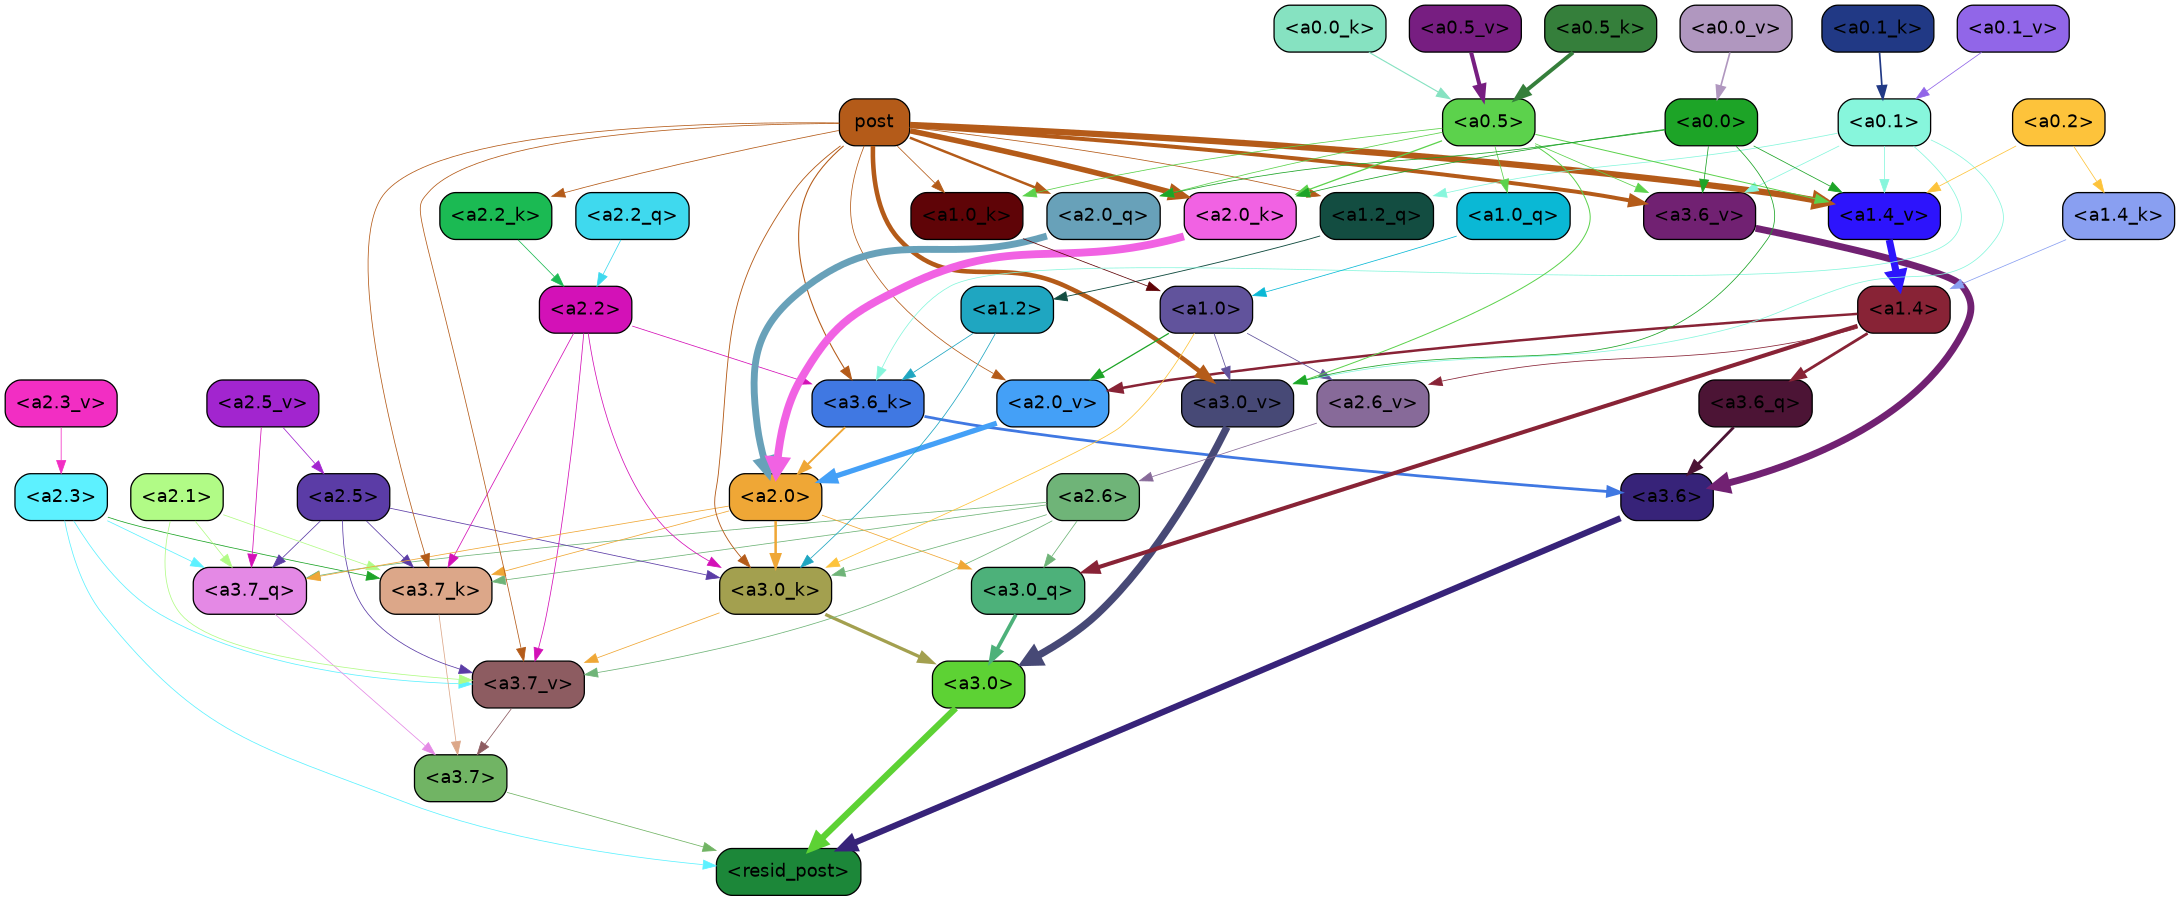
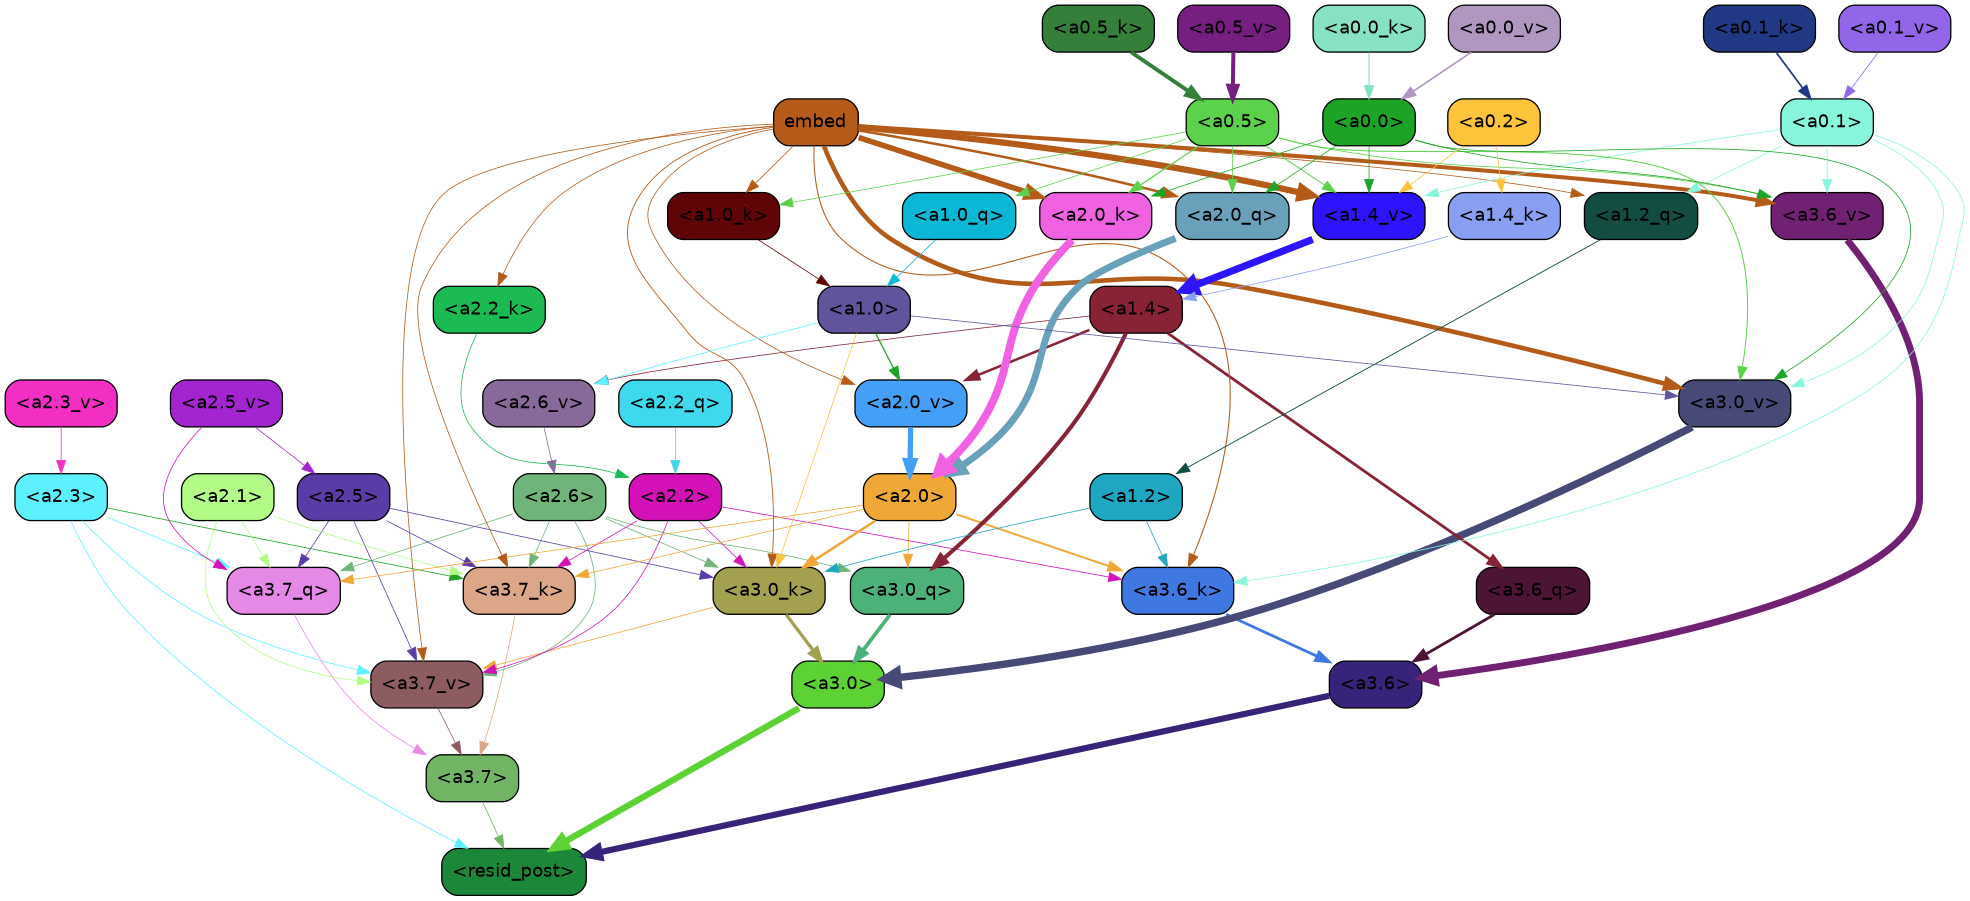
edge "<a0.0_k>" -> "<a0.5>": now "<a0.0_k>" -> "<a0.0>"
node "post": label "post" -> "embed"
edge "<a1.0>" -> "<a2.6_v>": color #61539c -> #5df1ff
edge "<a3.6_k>" -> "<a2.0>": reversed
